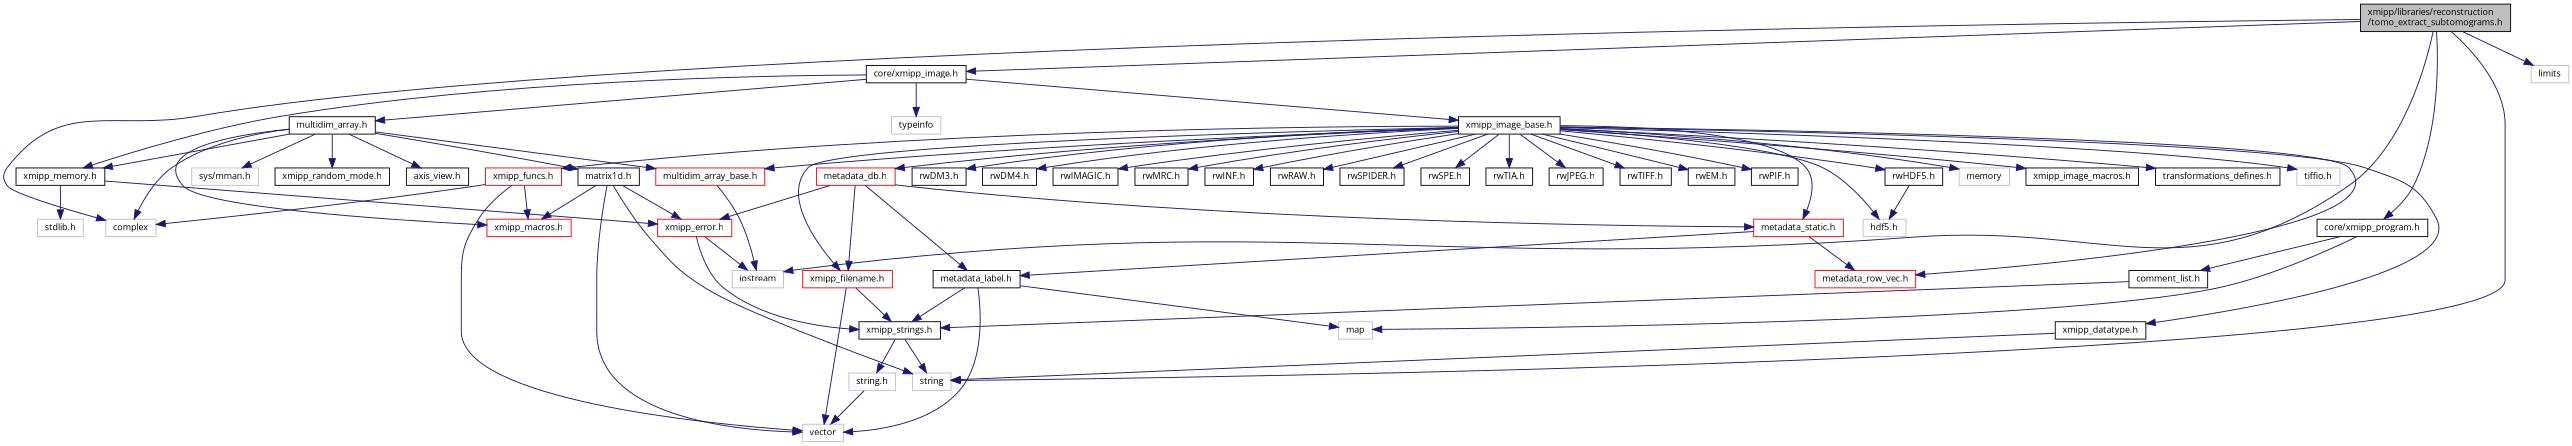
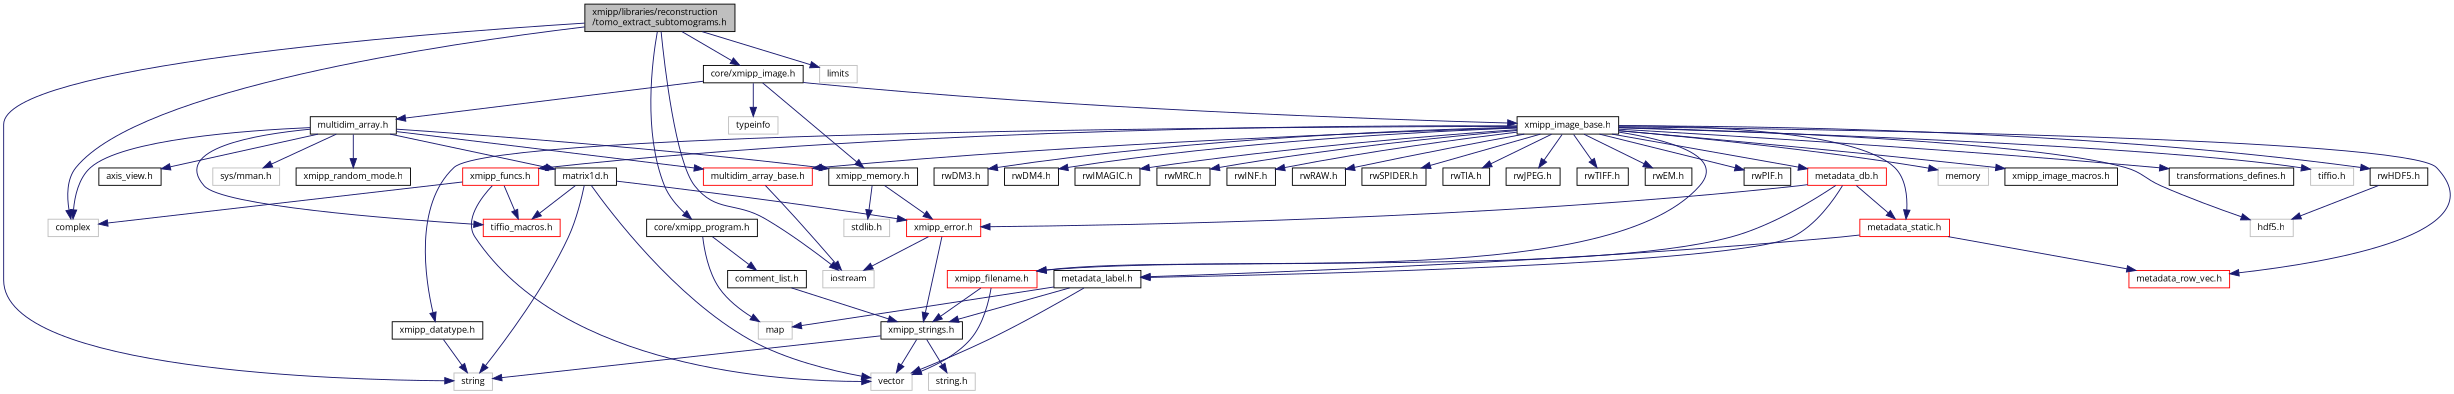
node "rwSPE.h": removed
node "xmipp_macros.h": label "xmipp_macros.h" -> "tiffio_macros.h"
edge "string.h" -> "vector": now "xmipp_strings.h" -> "vector"
